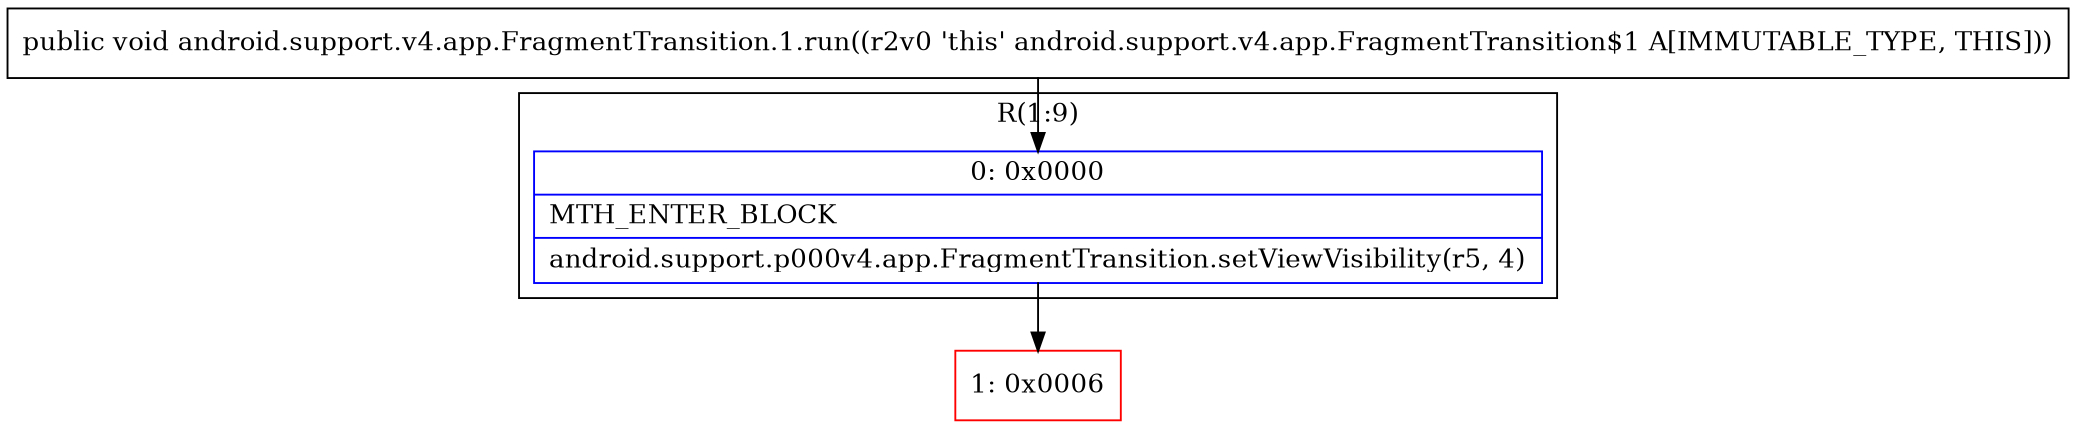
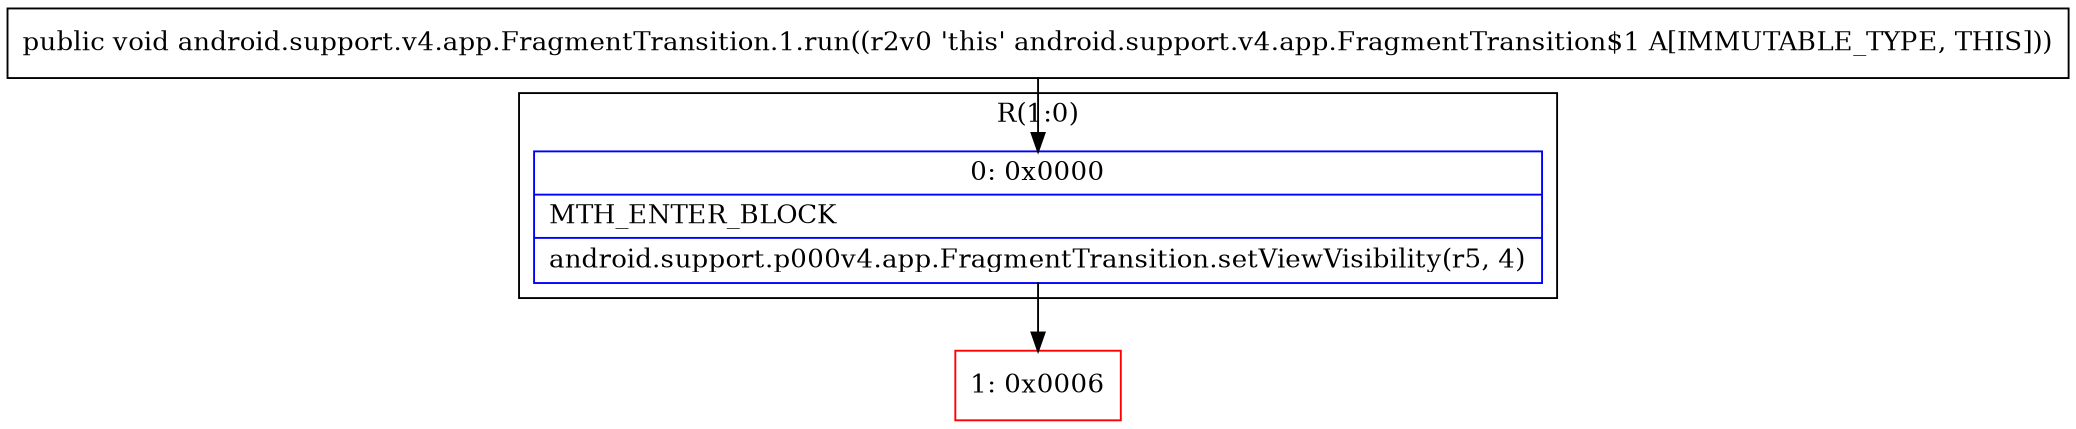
cluster "R(1:9)": label "R(1:9)" -> "R(1:0)"
